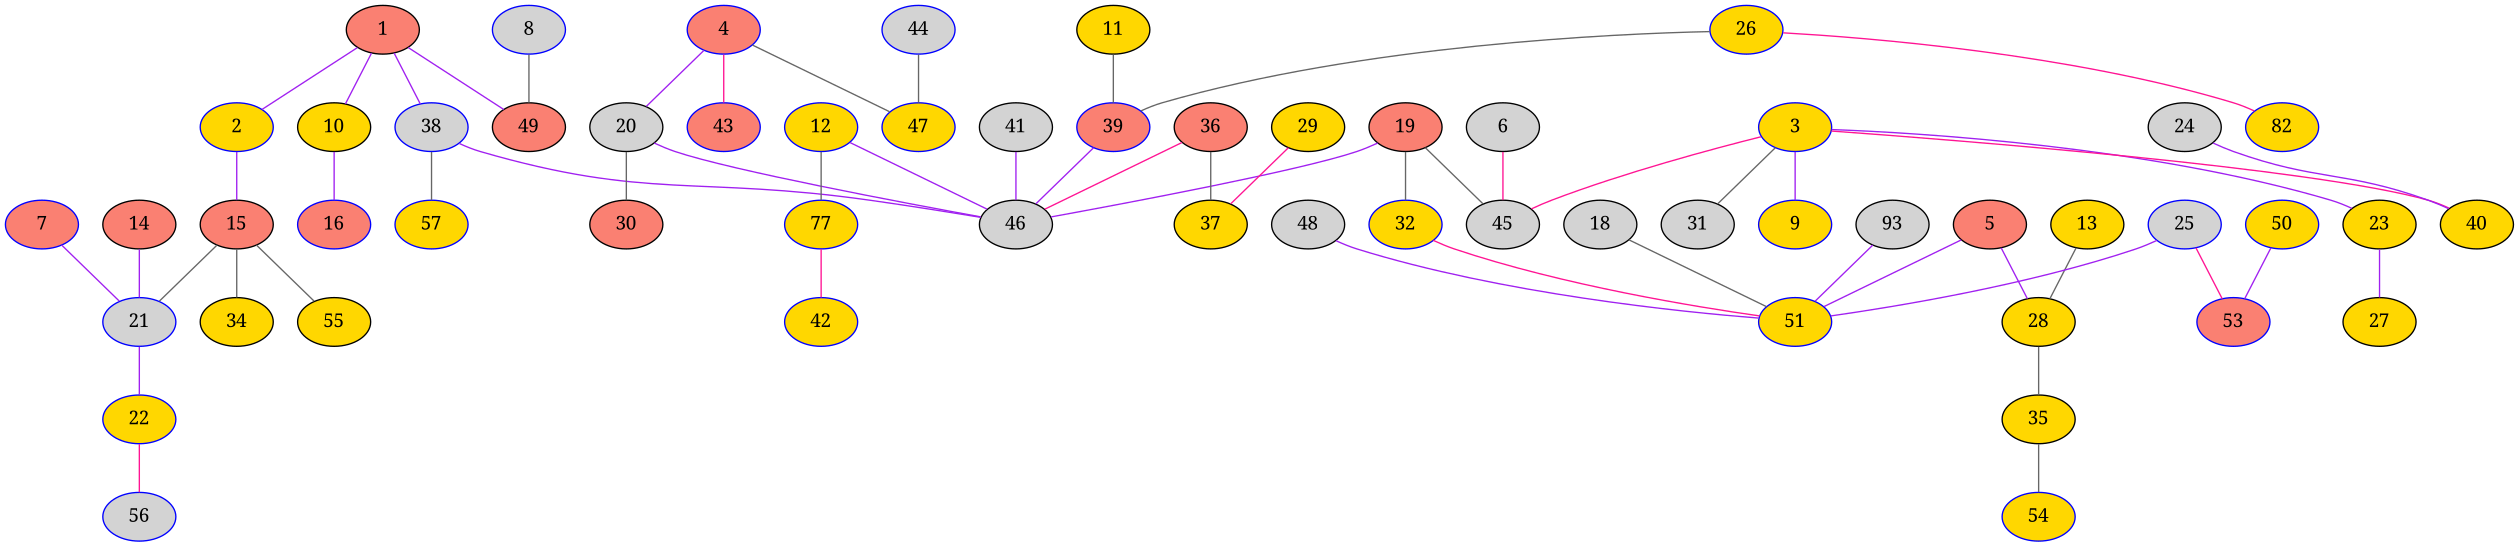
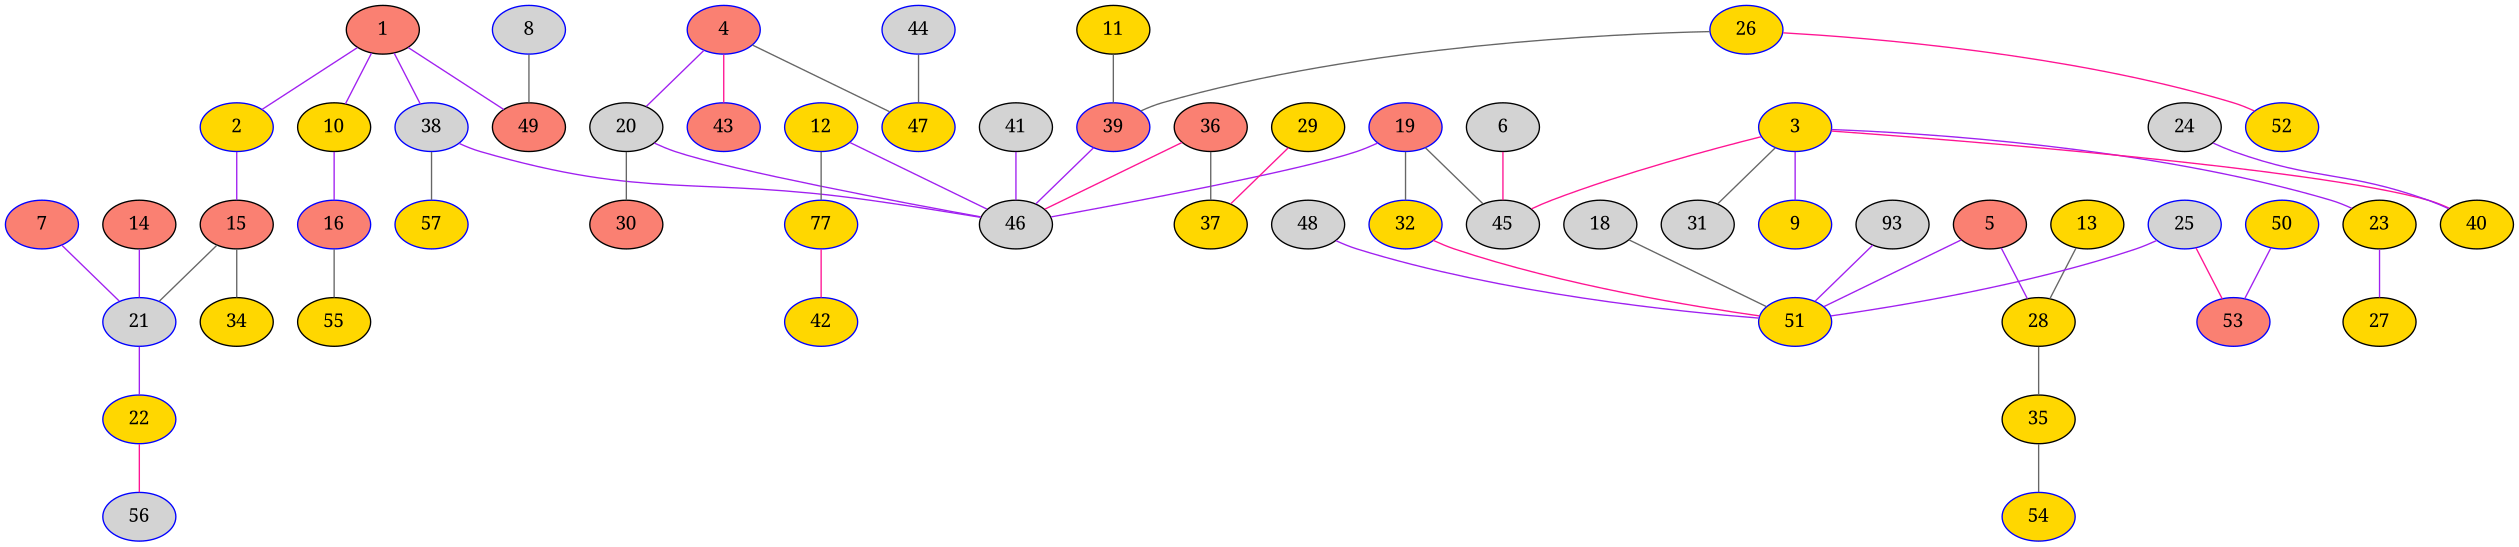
node "19": color black -> blue
node "82": label "82" -> "52"
edge "15" -- "55": now "16" -- "55"
